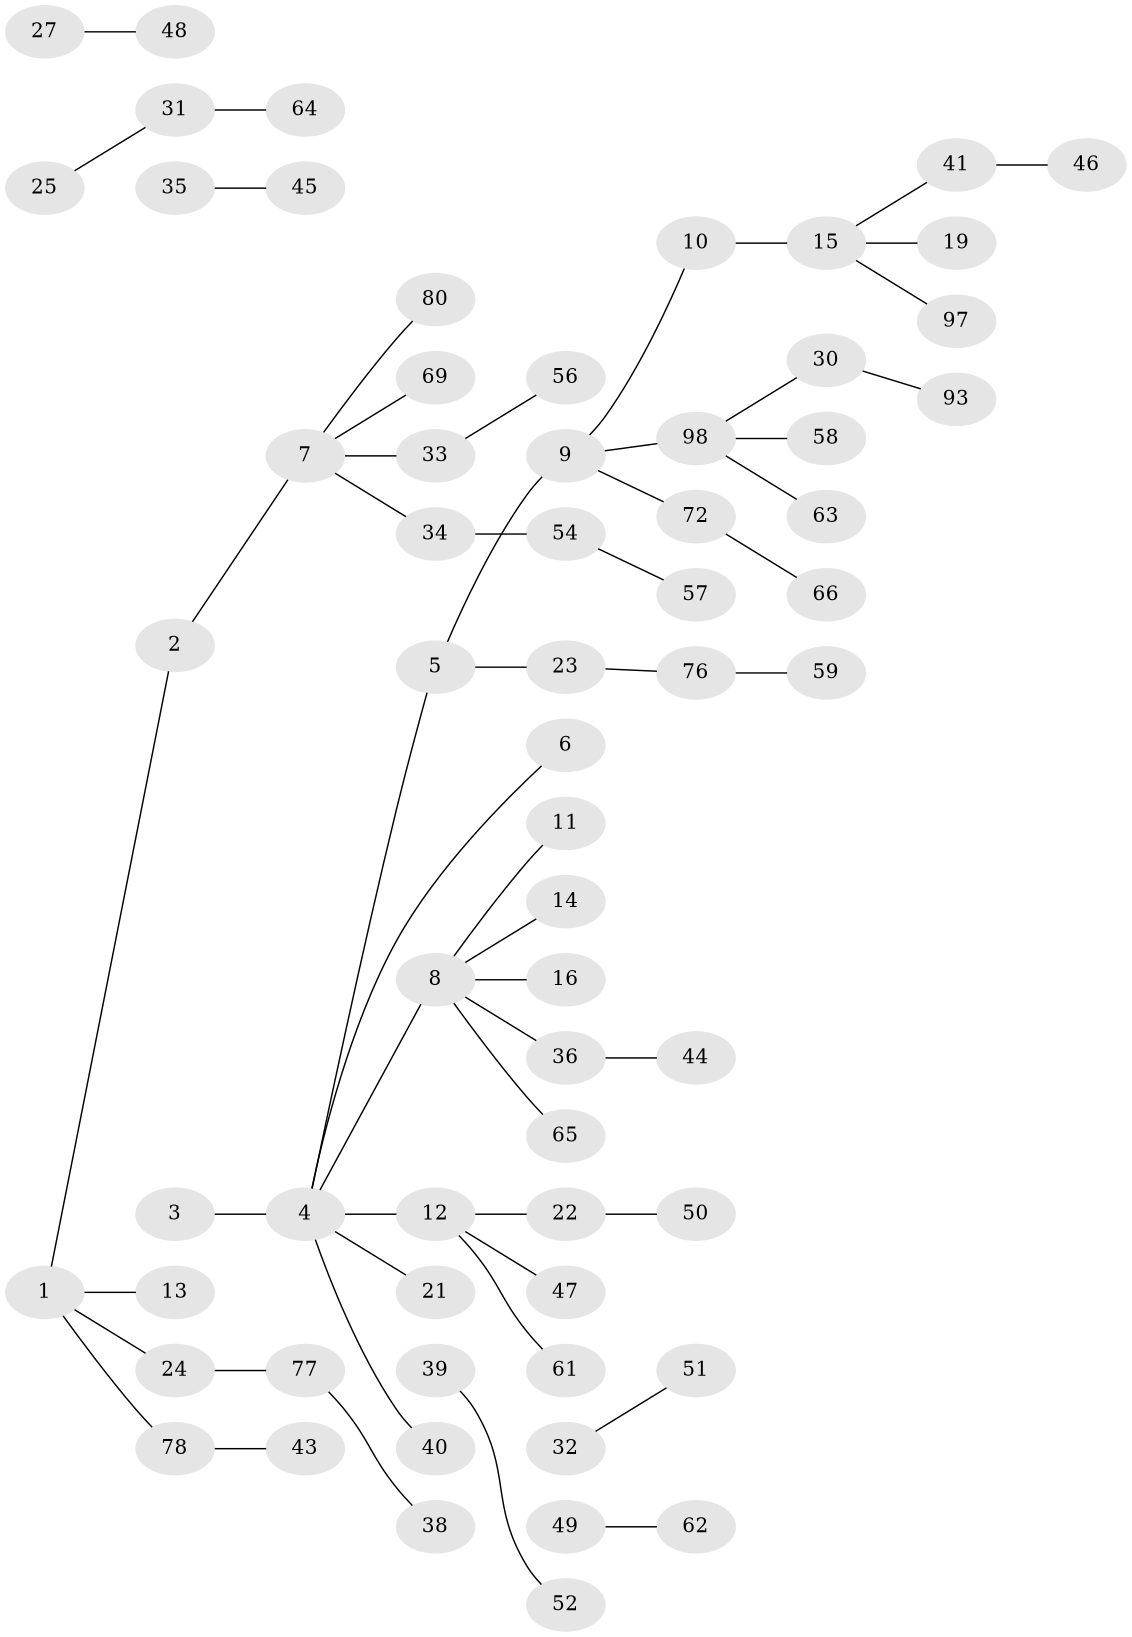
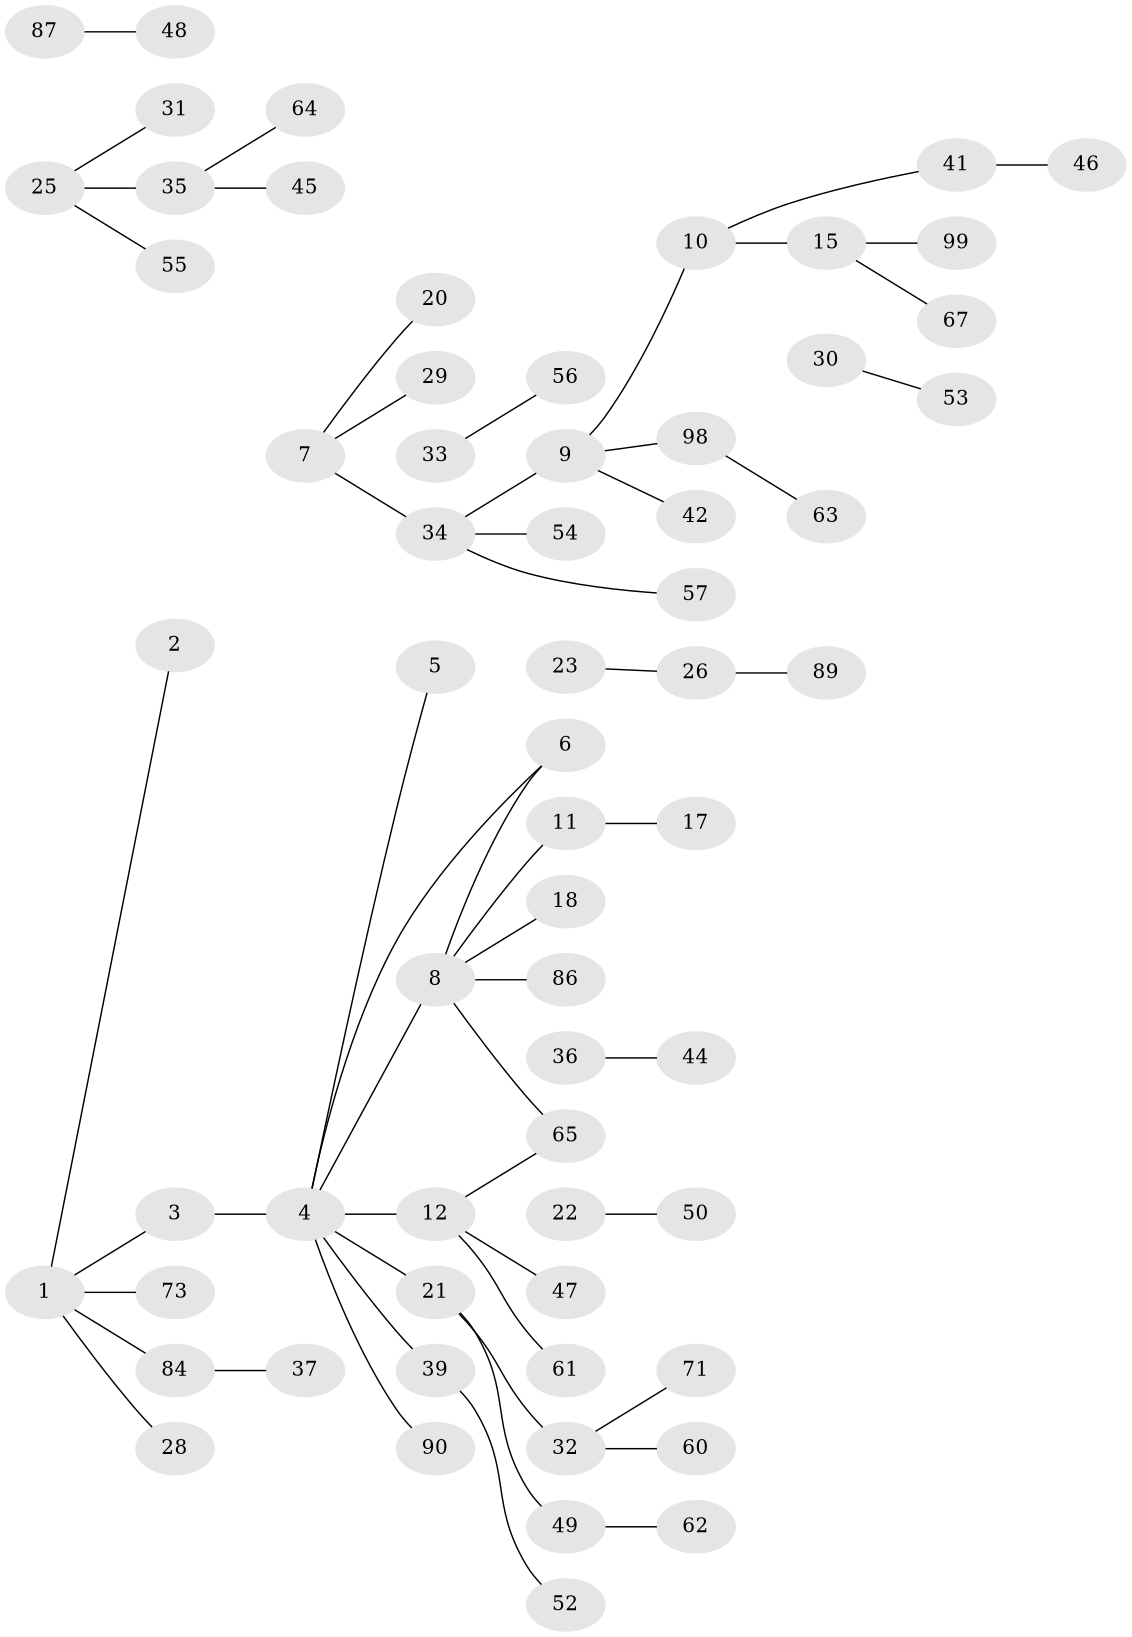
node "27": label "27" -> "87"
edge "31" -- "64": now "35" -- "64"
edge "25" -- "35": added
edge "41" -- "15": now "41" -- "10"
node "19": label "19" -> "99"
node "55": added
node "80": label "80" -> "20"
node "97": label "97" -> "67"
node "69": label "69" -> "29"
edge "30" -- "98": removed
node "93": label "93" -> "53"
node "58": removed
edge "7" -- "33": removed
node "72": label "72" -> "42"
edge "7" -- "2": removed
edge "9" -- "5": now "9" -- "34"
edge "54" -- "57": now "34" -- "57"
node "66": removed
edge "5" -- "23": removed
node "76": label "76" -> "26"
node "59": label "59" -> "89"
node "17": added
node "14": label "14" -> "18"
node "16": label "16" -> "86"
edge "8" -- "36": now "8" -- "6"
edge "12" -- "22": now "12" -- "65"
edge "3" -- "1": added
node "13": label "13" -> "73"
edge "4" -- "39": added
node "24": label "24" -> "84"
node "77": label "77" -> "37"
node "51": label "51" -> "71"
edge "21" -- "32": added
edge "21" -- "49": added
node "78": label "78" -> "28"
node "43": removed
node "40": label "40" -> "90"
node "60": added
node "38": removed
